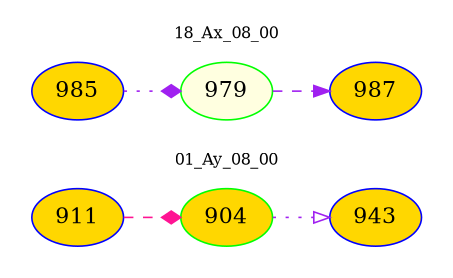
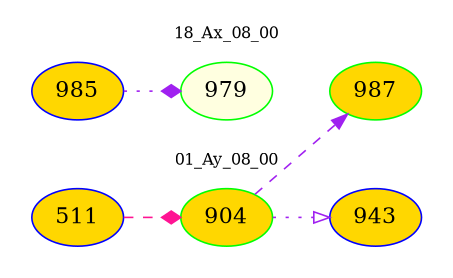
edge "979" -> "987": now "904" -> "987"
node "987": color blue -> green
node "911": label "911" -> "511"
